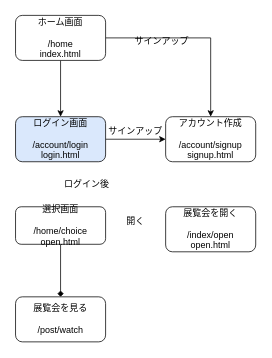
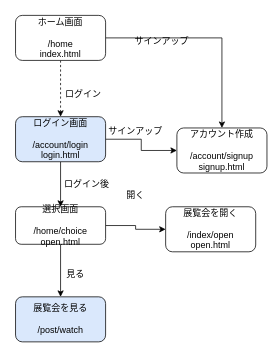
edge "ホーム画面 /home index.html" -> "ログイン画面 /account/login login.html": style solid -> dashed
node "ログイン": added
node "アカウント作成 /account/signup signup.html": moved (210, 139) -> (222, 150)
edge "ログイン画面 /account/login login.html" -> "選択画面 /home/choice open.html": added
node "開く": moved (135, 222) -> (135, 195)
edge "選択画面 /home/choice open.html" -> "展覧会を開く /index/open open.html": added
node "見る": added
edge "選択画面 /home/choice open.html" -> "展覧会を見る /post/watch": arrowhead diamond -> classic
node "展覧会を見る /post/watch": fillcolor #ffffff -> #dae8fc
